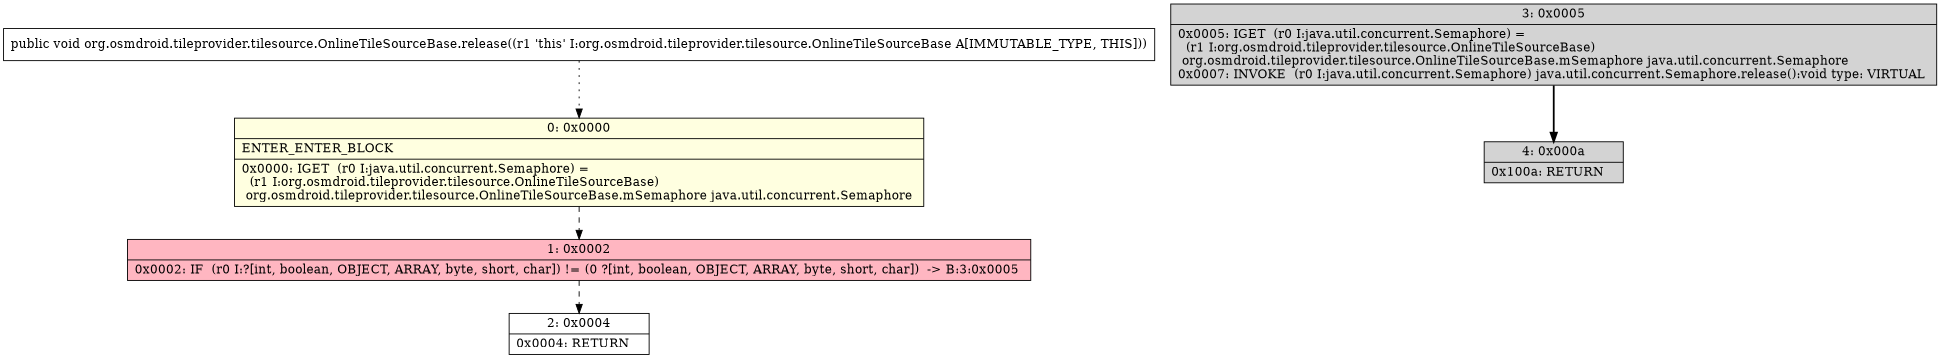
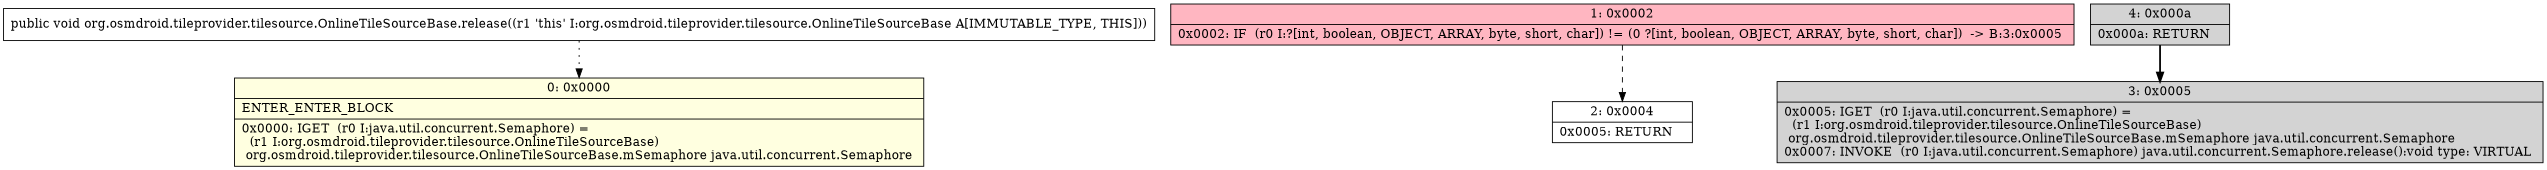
edge "3: 0x0005" -> "4: 0x000a": reversed
node "4: 0x000a": text "0x100a: RETURN" -> "0x000a: RETURN"
edge "0: 0x0000" -> "1: 0x0002": removed
node "2: 0x0004": text "0x0004: RETURN" -> "0x0005: RETURN"
